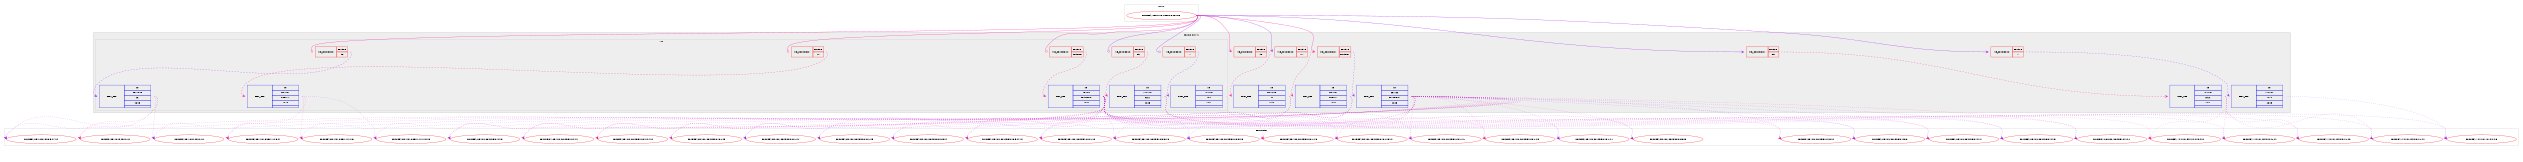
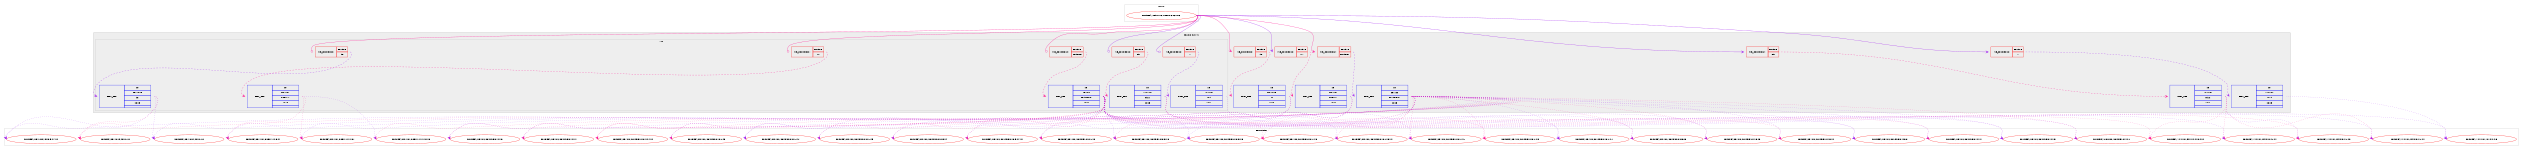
node "postgresql://dev-db/postgresql-12.1": label "postgresql://dev-db/postgresql-12.1" -> "portage://dev-db/postgresql-12.1"
node "portage://dev-db/postgresql-10.10": added
